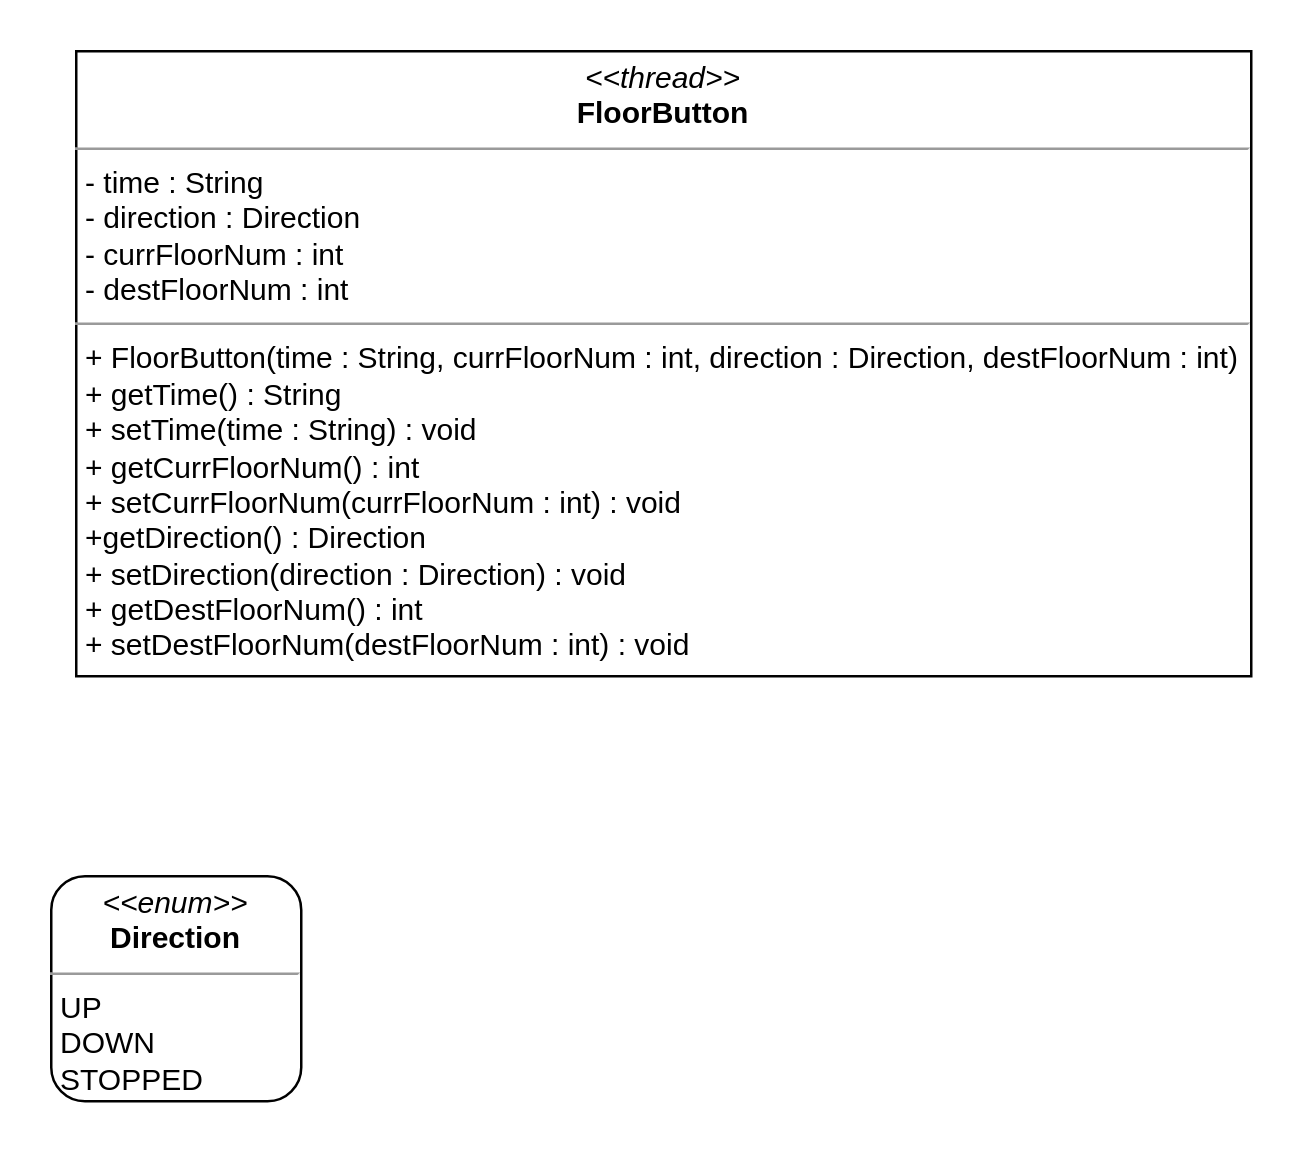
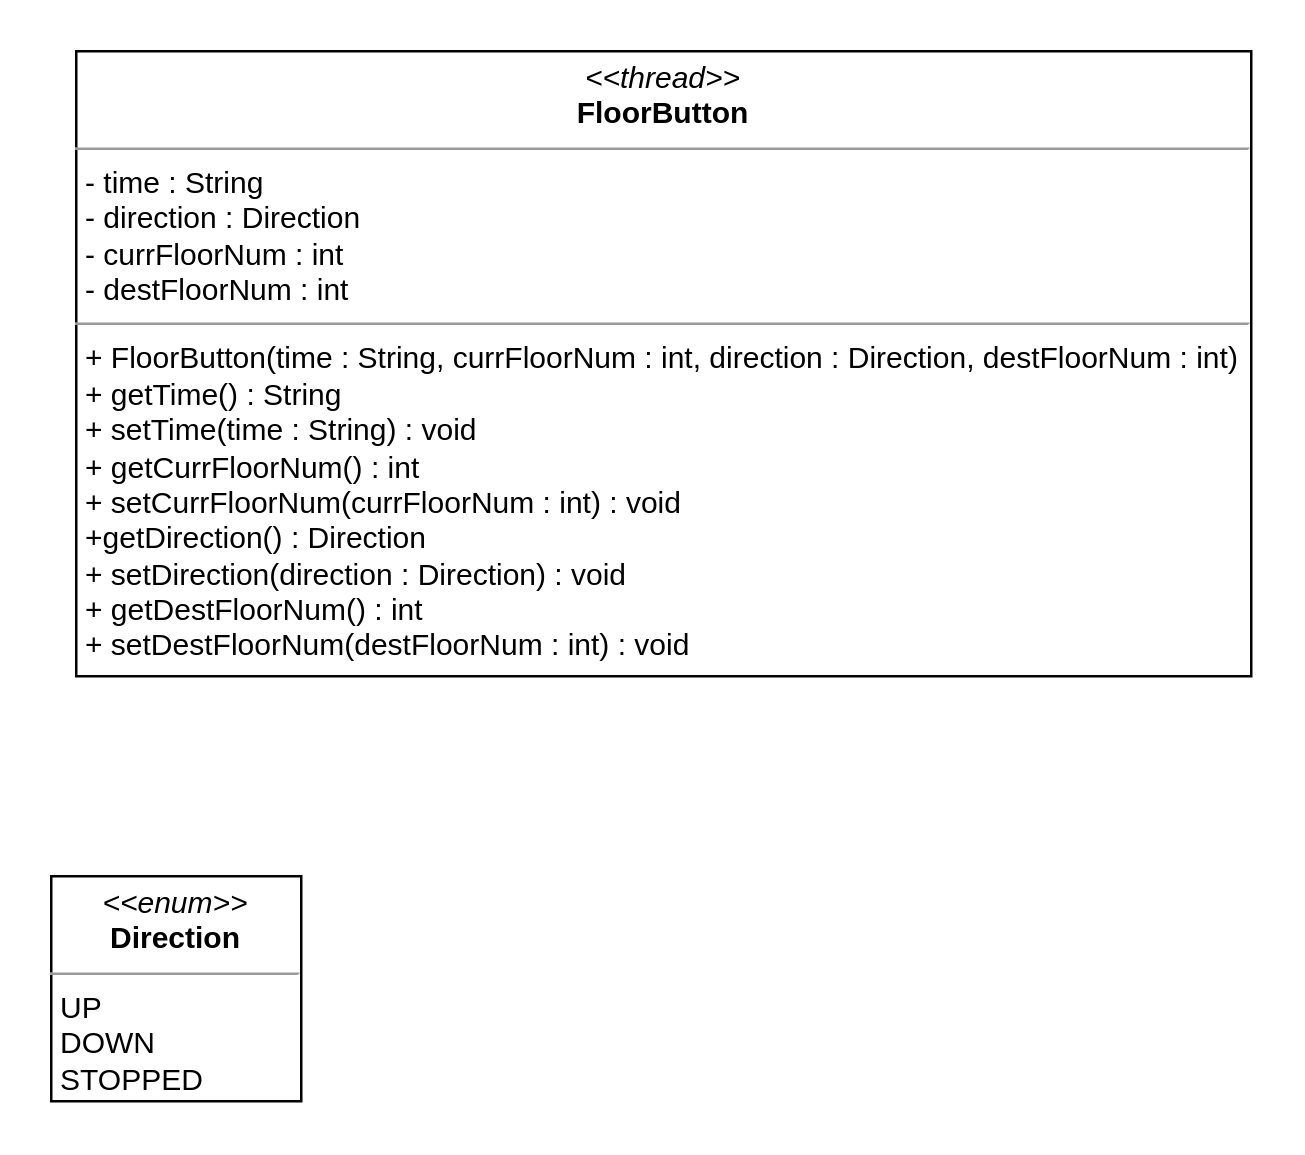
node "<<enum>> Direction UP DOWN STOPPED": shape rounded rectangle -> rectangle
